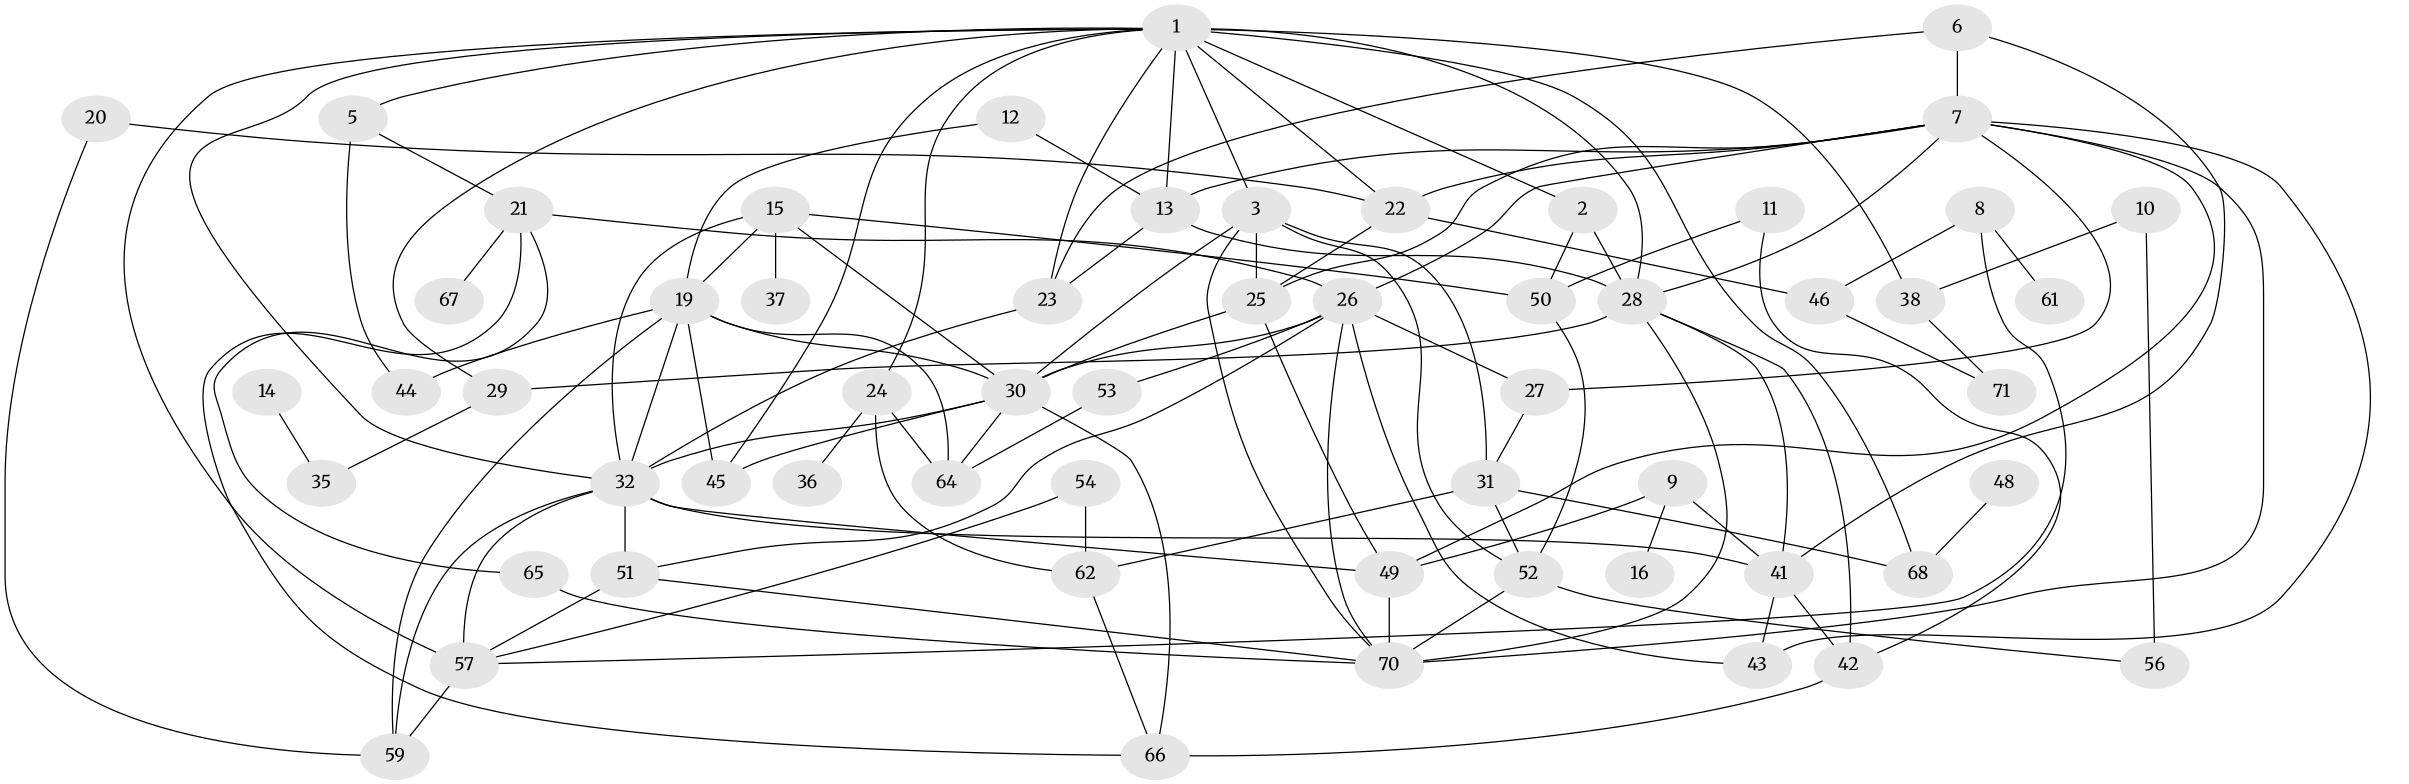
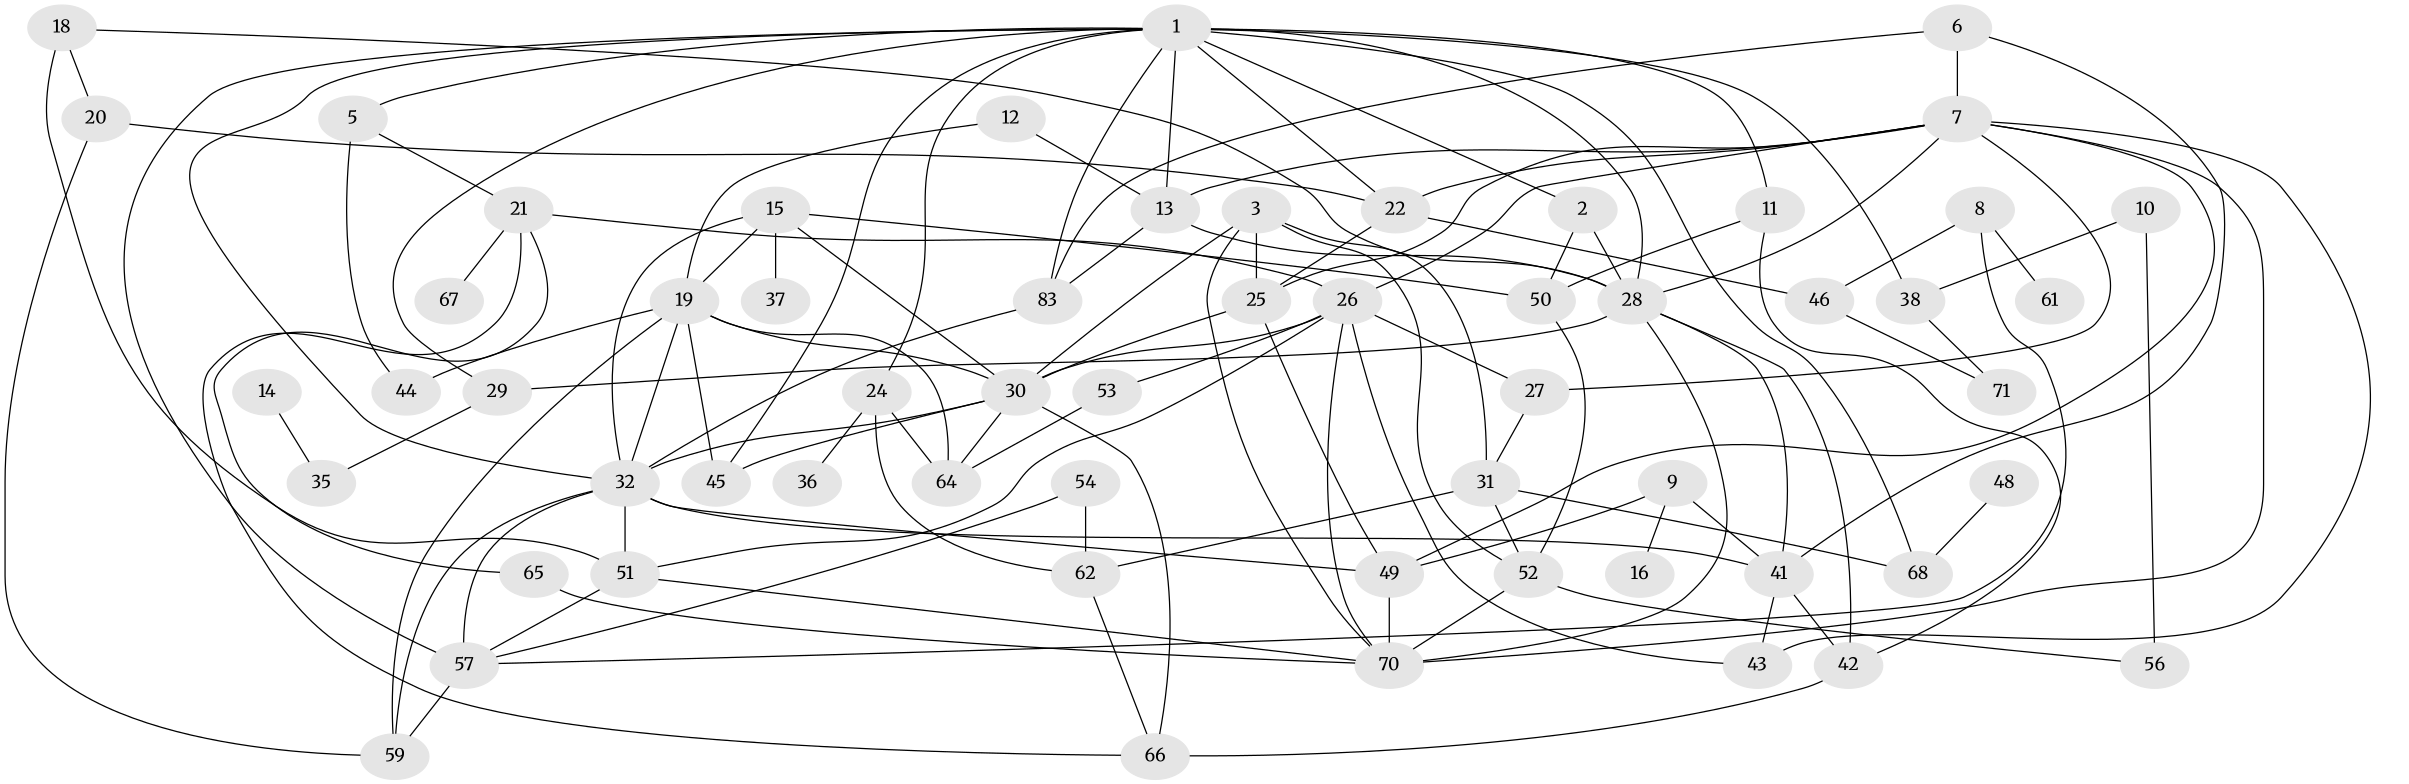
node "18": added
edge "1" -- "3": now "1" -- "11"
node "23": label "23" -> "83"
